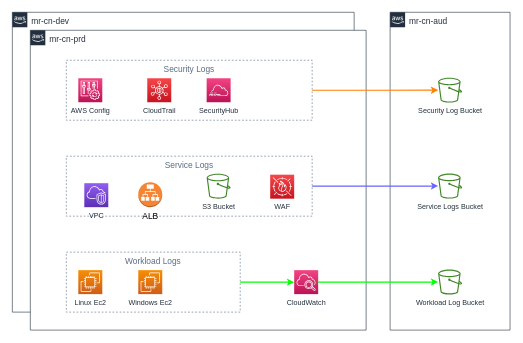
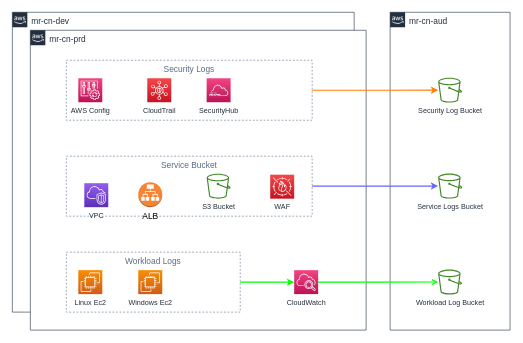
node "Service Logs": label "Service Logs" -> "Service Bucket"
edge "CloudWatch" -> "Workload Log Bucket": arrowhead classic -> open
